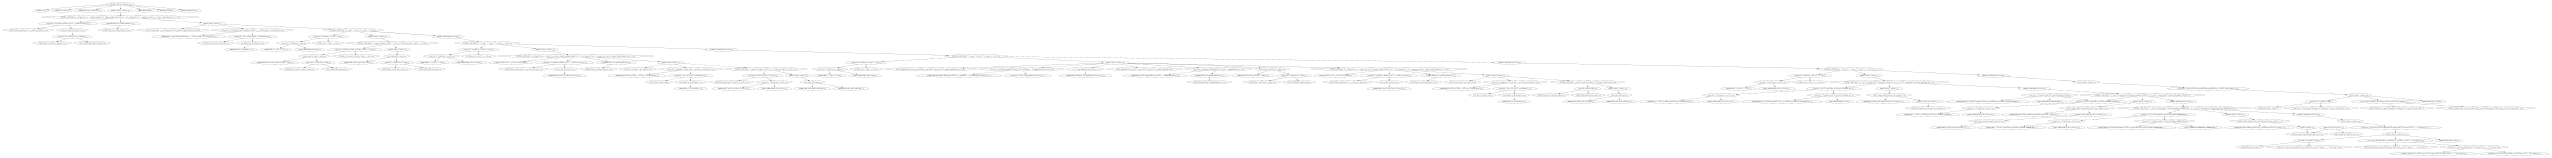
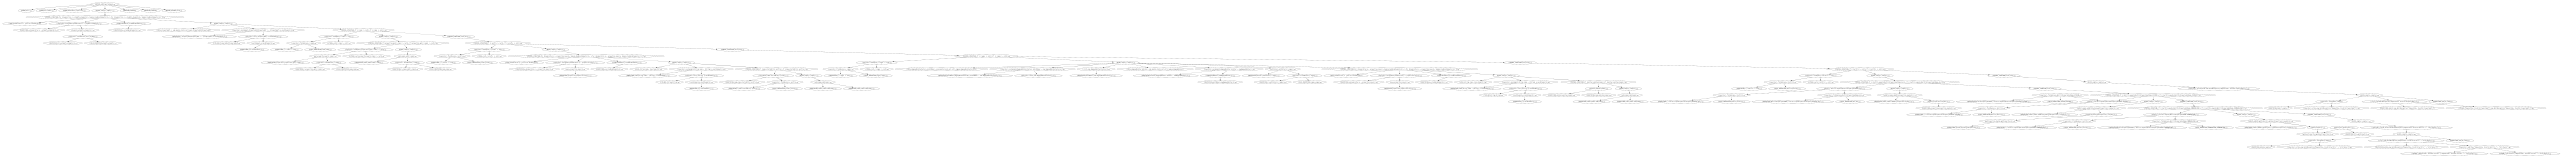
node "(LOCAL,Enumeration e: java.util.Enumeration)": added
